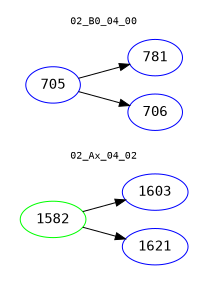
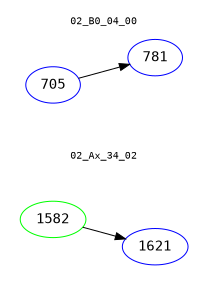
node "706": removed
cluster "02_Ax_04_02": label "02_Ax_04_02" -> "02_Ax_34_02"
node "1603": removed
